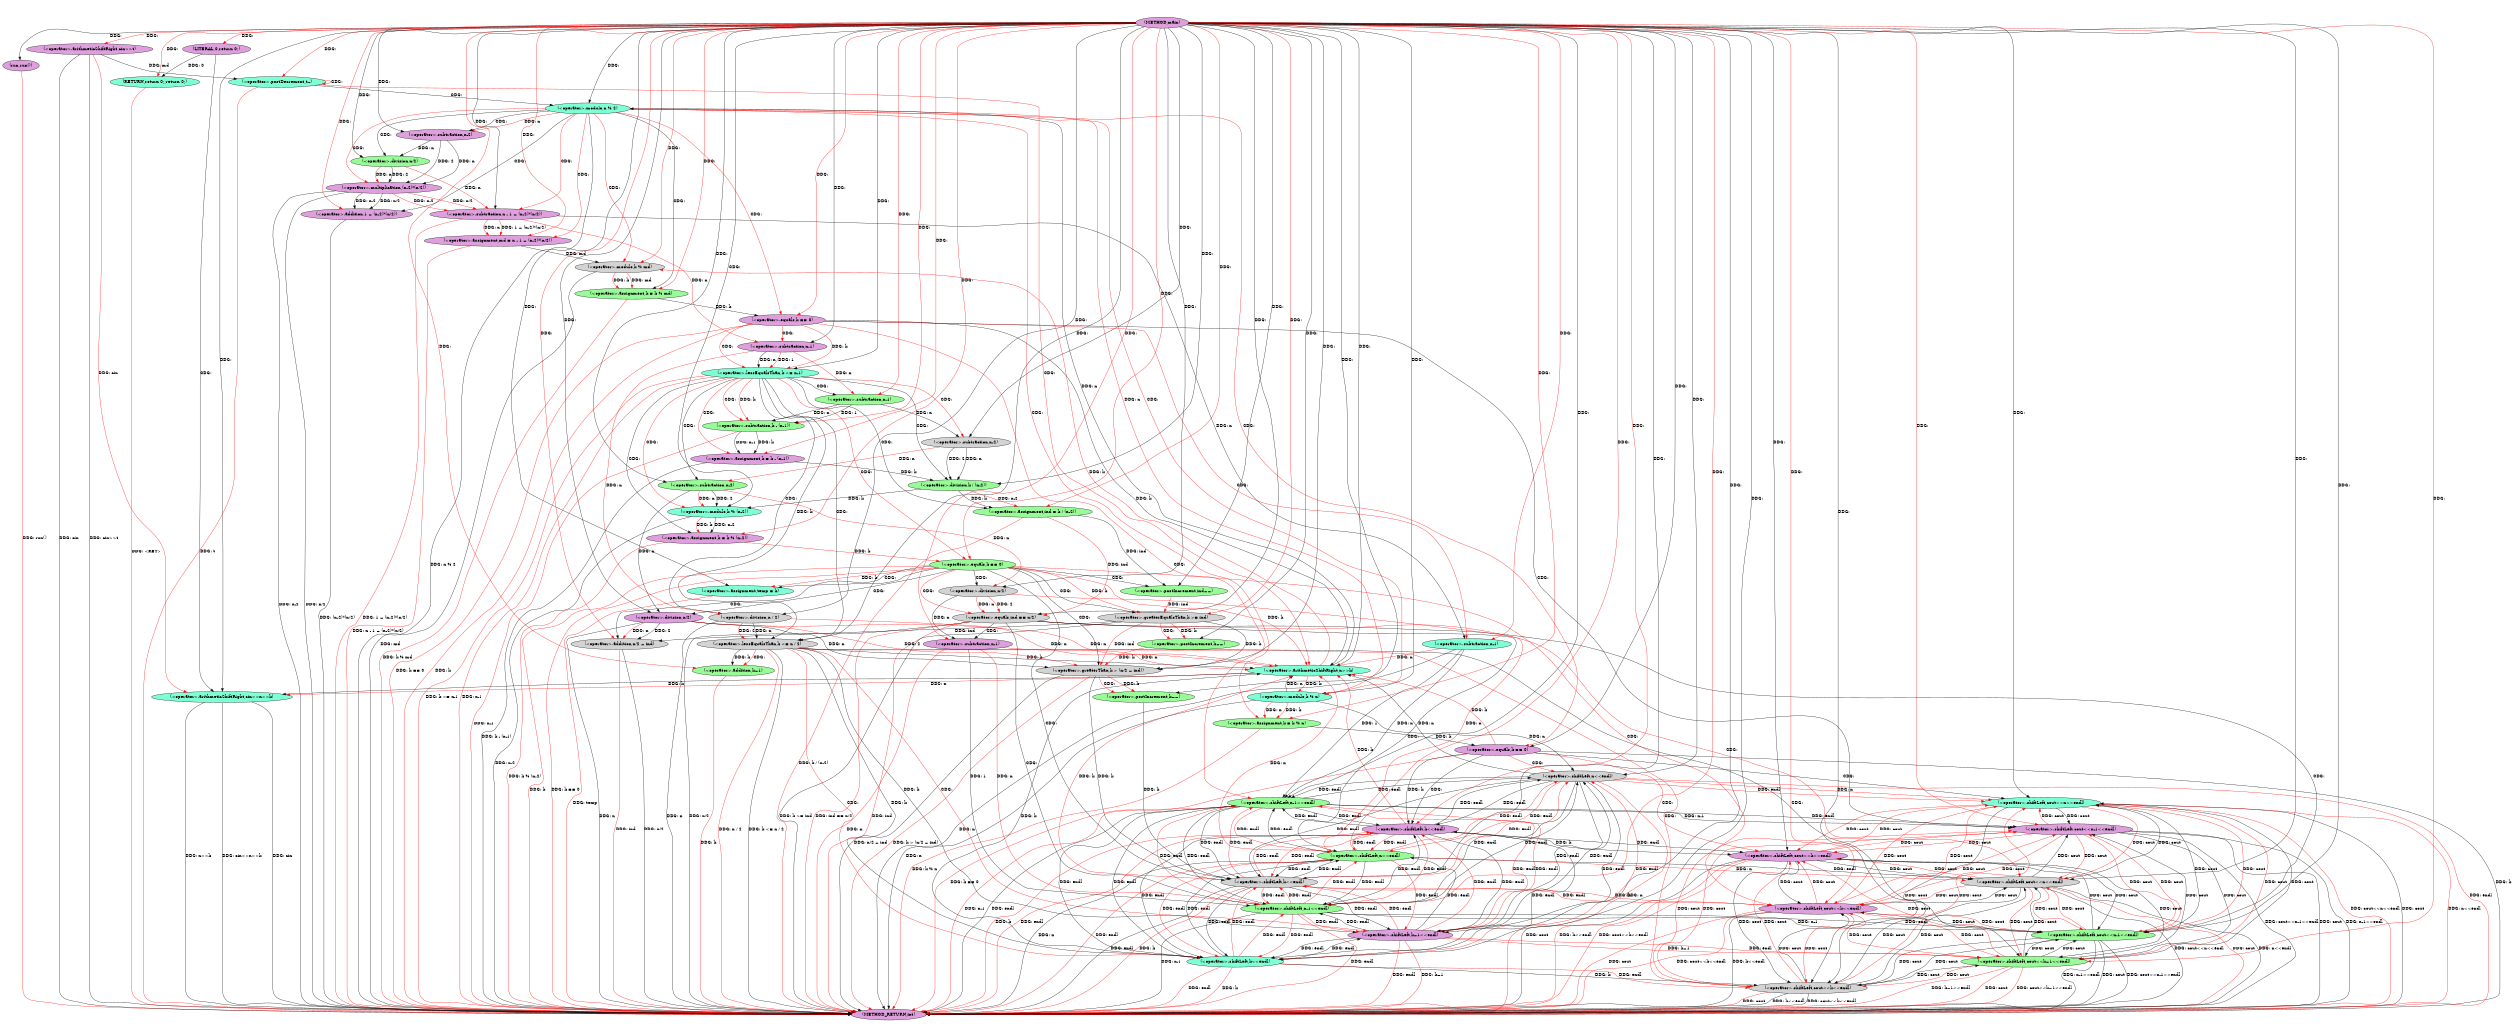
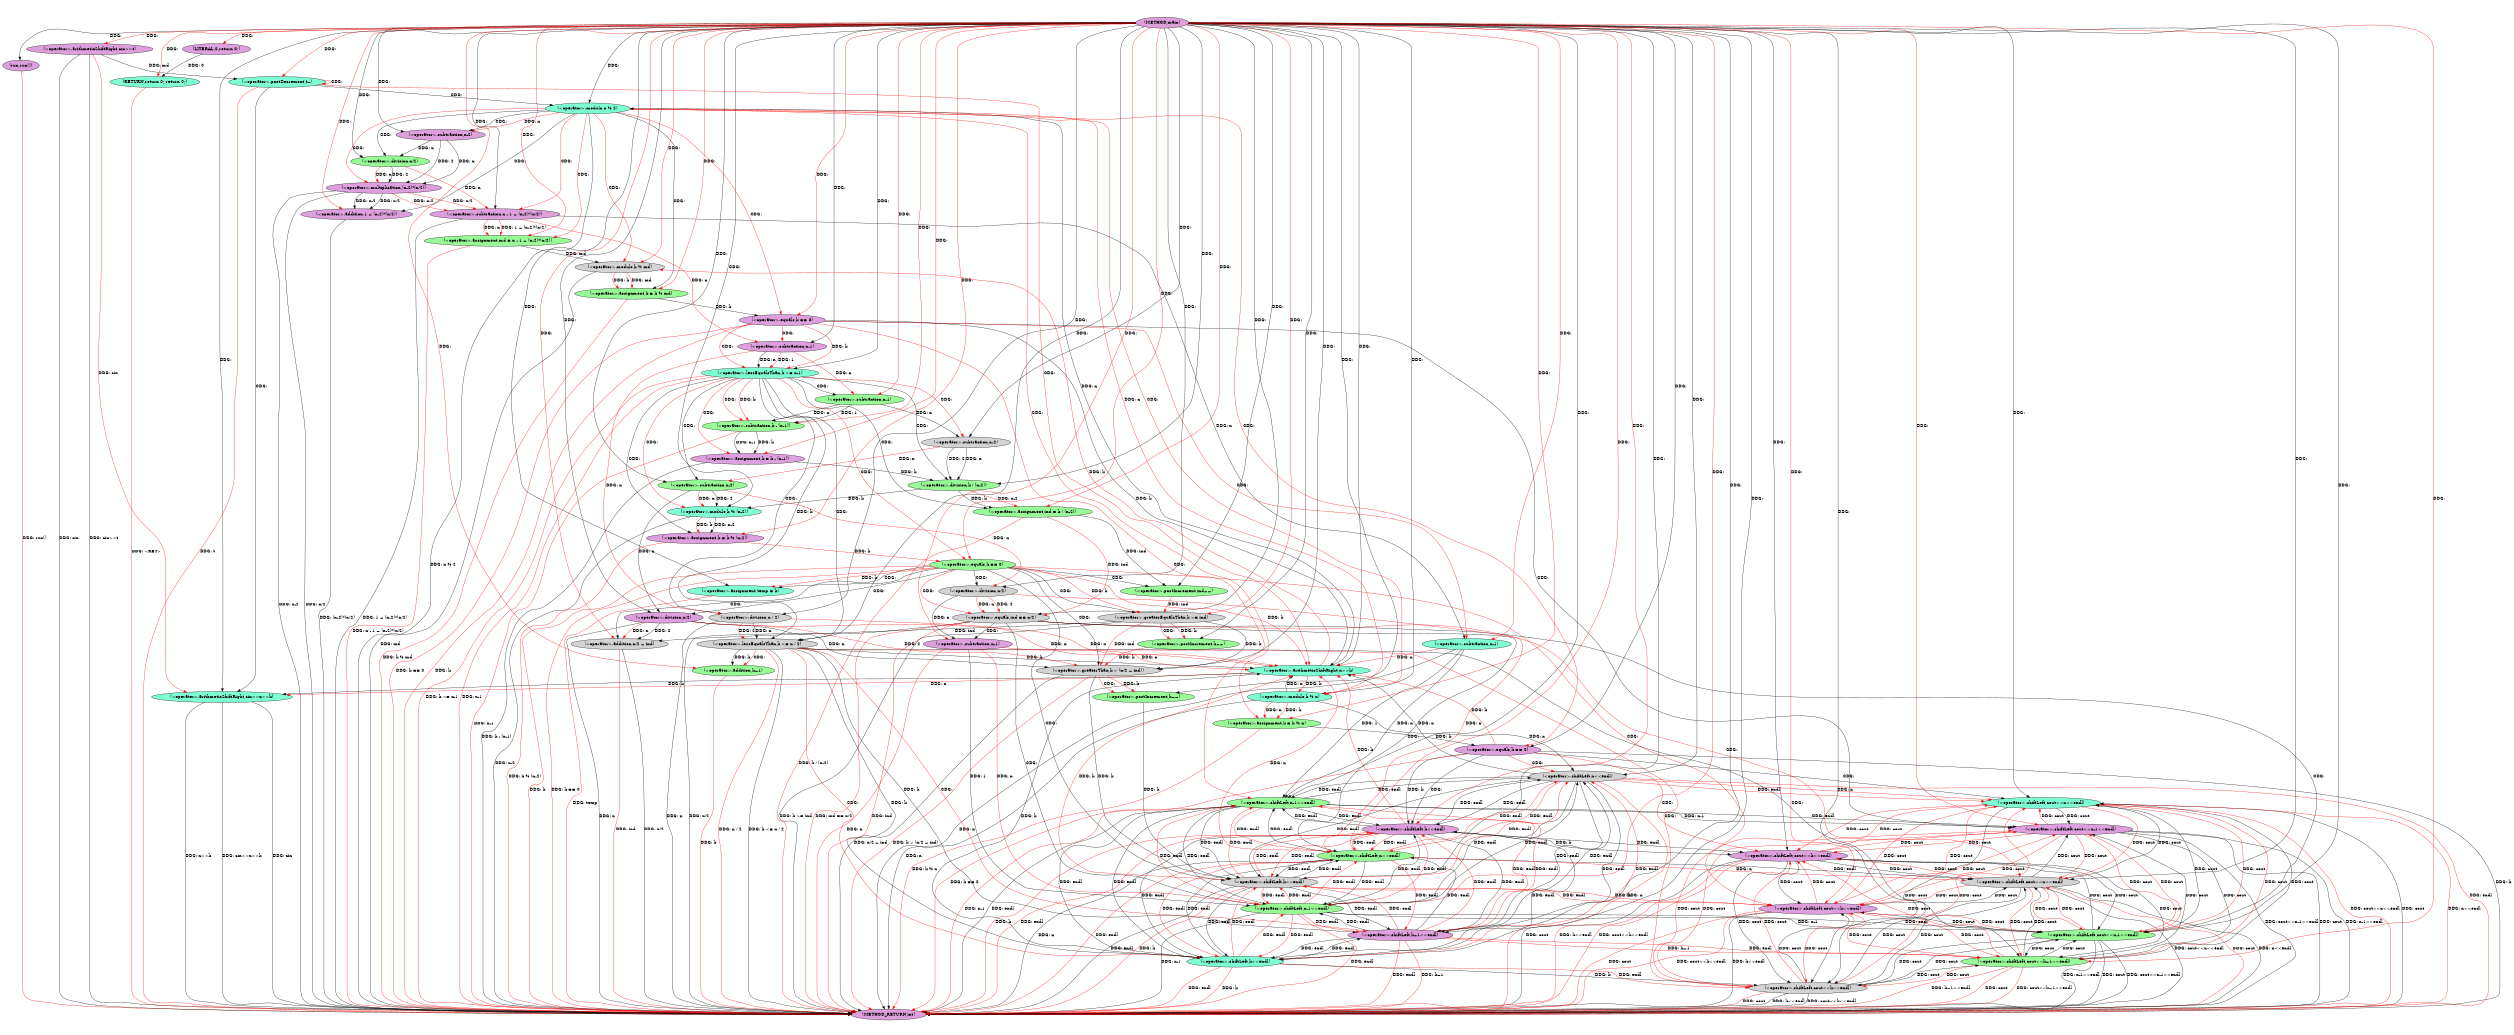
node "(<operator>.assignment,md = n - 1 + (n-2)*(n/2))": fillcolor plum -> palegreen
edge "(LITERAL,0,return 0;)" -> "(<operator>.arithmeticShiftRight,cin>>n>>k)": now "(<operator>.postDecrement,t--)" -> "(<operator>.arithmeticShiftRight,cin>>n>>k)"
edge "(<operator>.subtraction,n - 1 + (n-2)*(n/2))" -> "(METHOD_RETURN,int)": color red -> black
